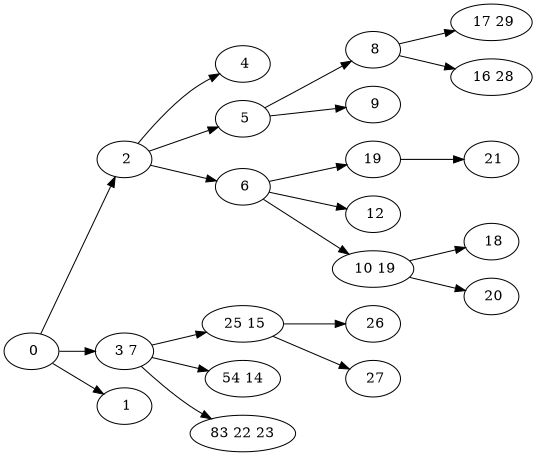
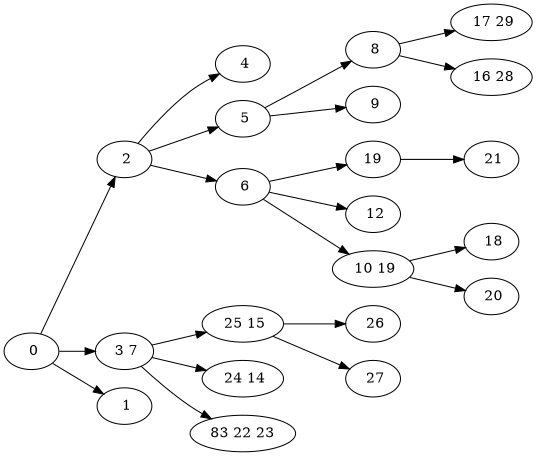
node "54 14": label "54 14" -> "24 14"
